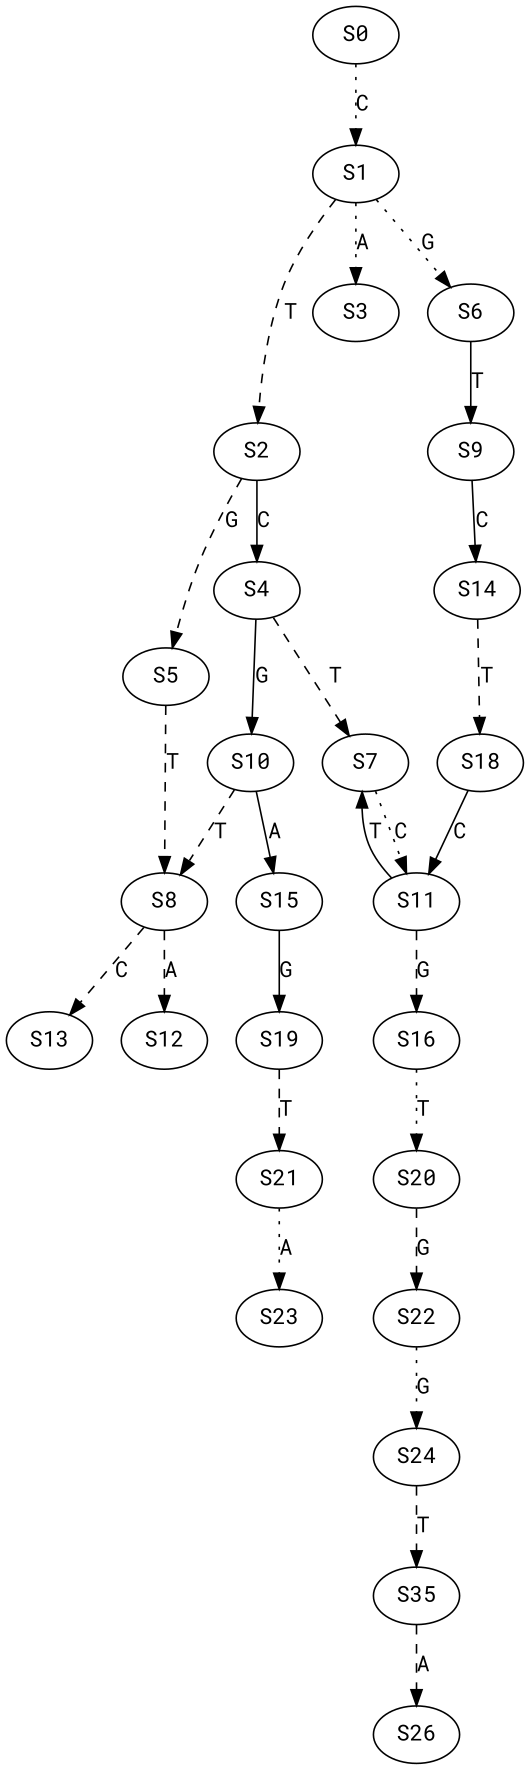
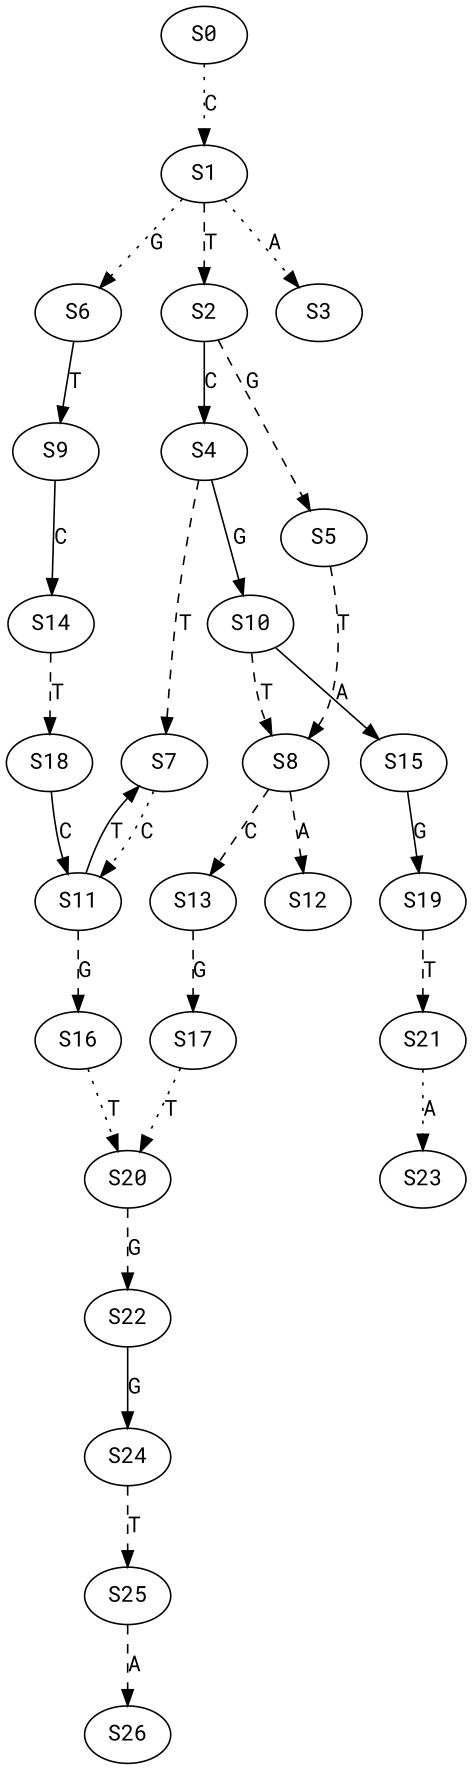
node "S17": added
edge "S22" -> "S24": style dotted -> solid
node "S35": label "S35" -> "S25"
